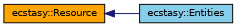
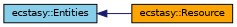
edge "ecstasy::Entities" -> "ecstasy::Resource": reversed
